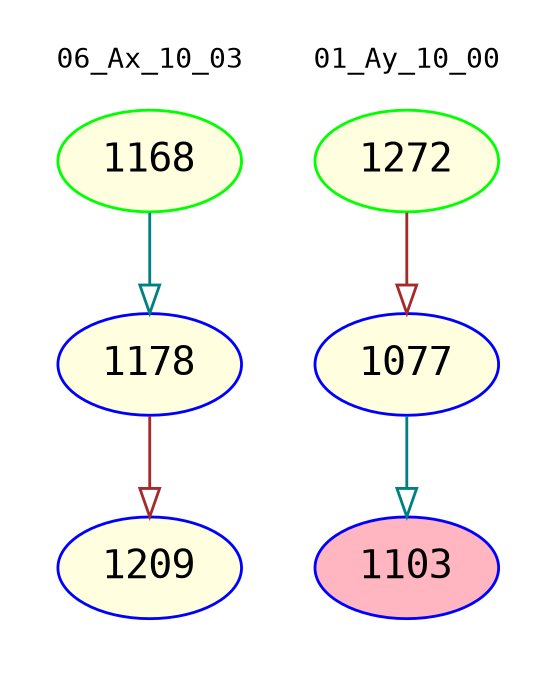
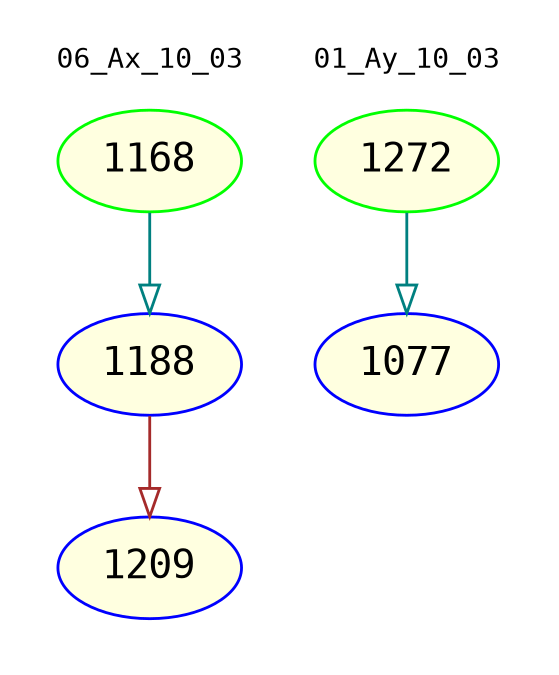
cluster "01_Ay_10_00": label "01_Ay_10_00" -> "01_Ay_10_03"
edge "1272" -> "1077": color brown -> teal
node "1178": label "1178" -> "1188"
node "1103": removed
